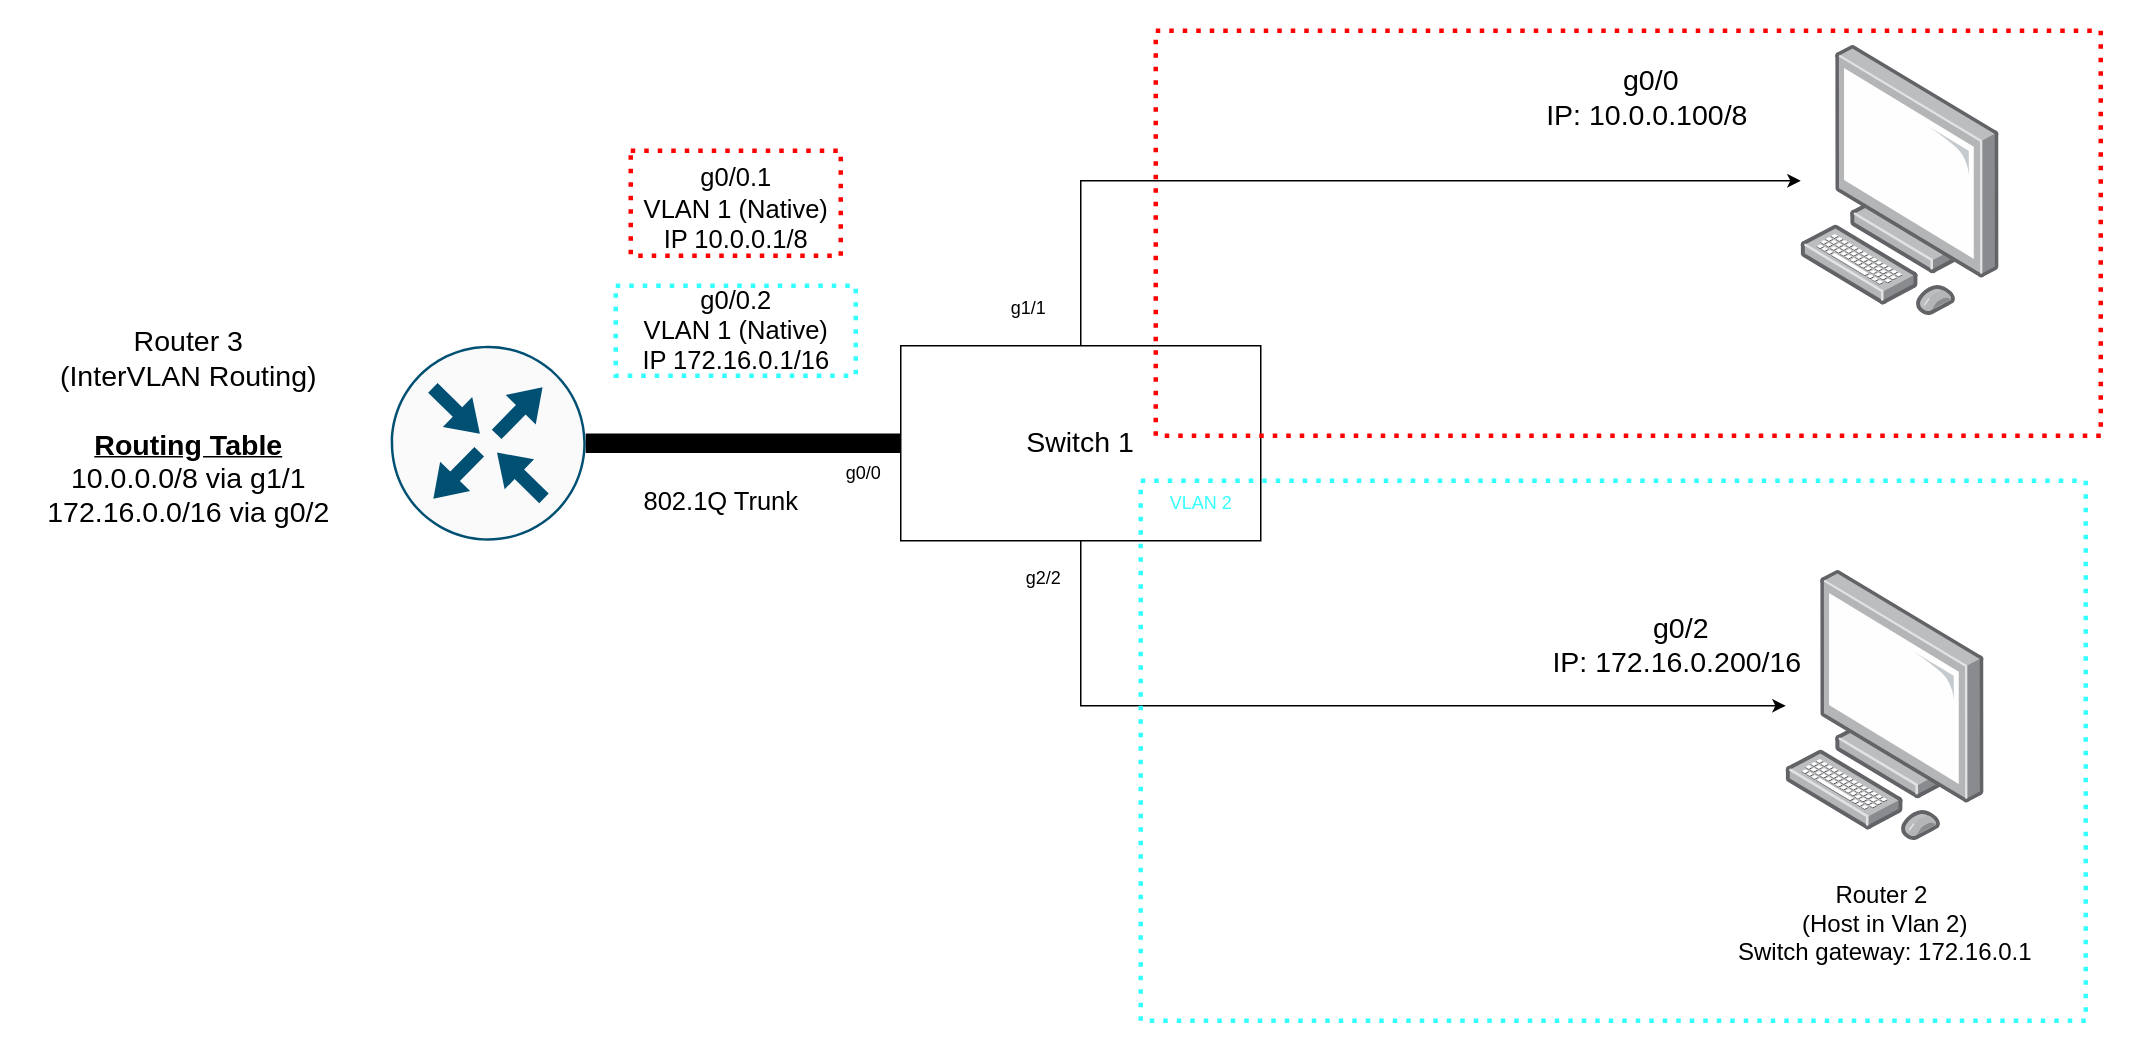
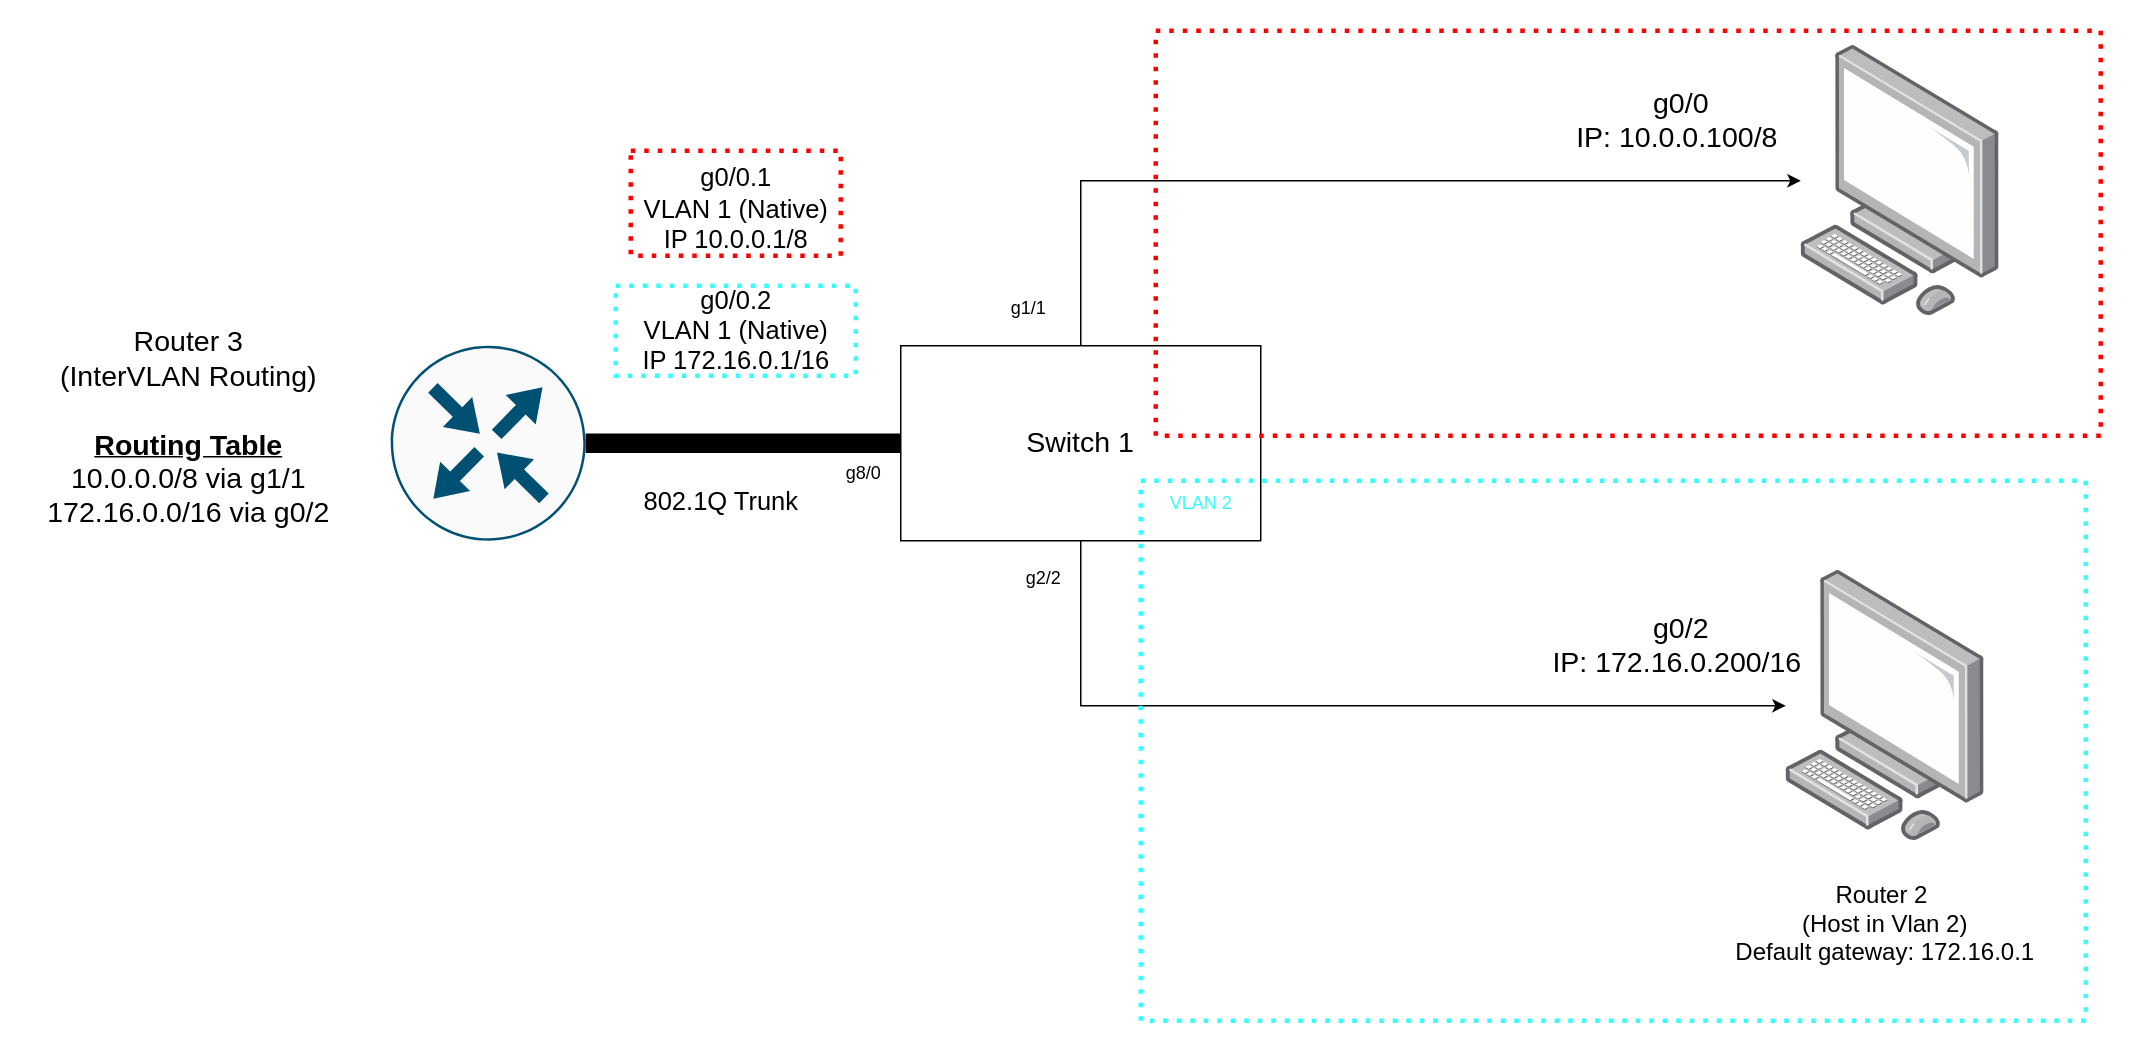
node "g0/0 IP: 10.0.0.100/8": moved (1651, 98) -> (1681, 121)
node "g0/0": label "g0/0" -> "g8/0"
node "Router 2 (Host in Vlan 2) Switch gateway: 172.16.0.1": label "Router 2 (Host in Vlan 2) Switch gateway: 172.16.0.1" -> "Router 2 (Host in Vlan 2) Default gateway: 172.16.0.1"
